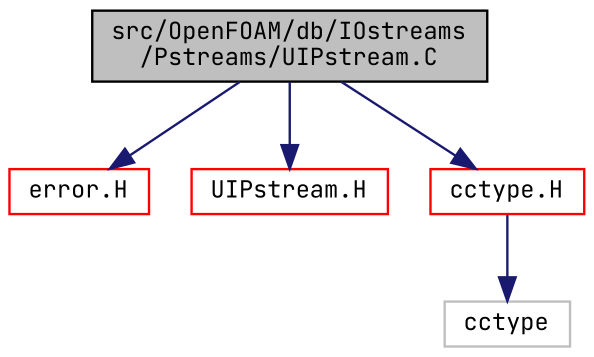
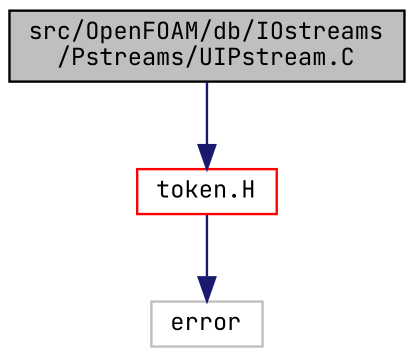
node "error.H": removed
node "UIPstream.H": removed
node "cctype.H": label "cctype.H" -> "token.H"
node "cctype": label "cctype" -> "error"
